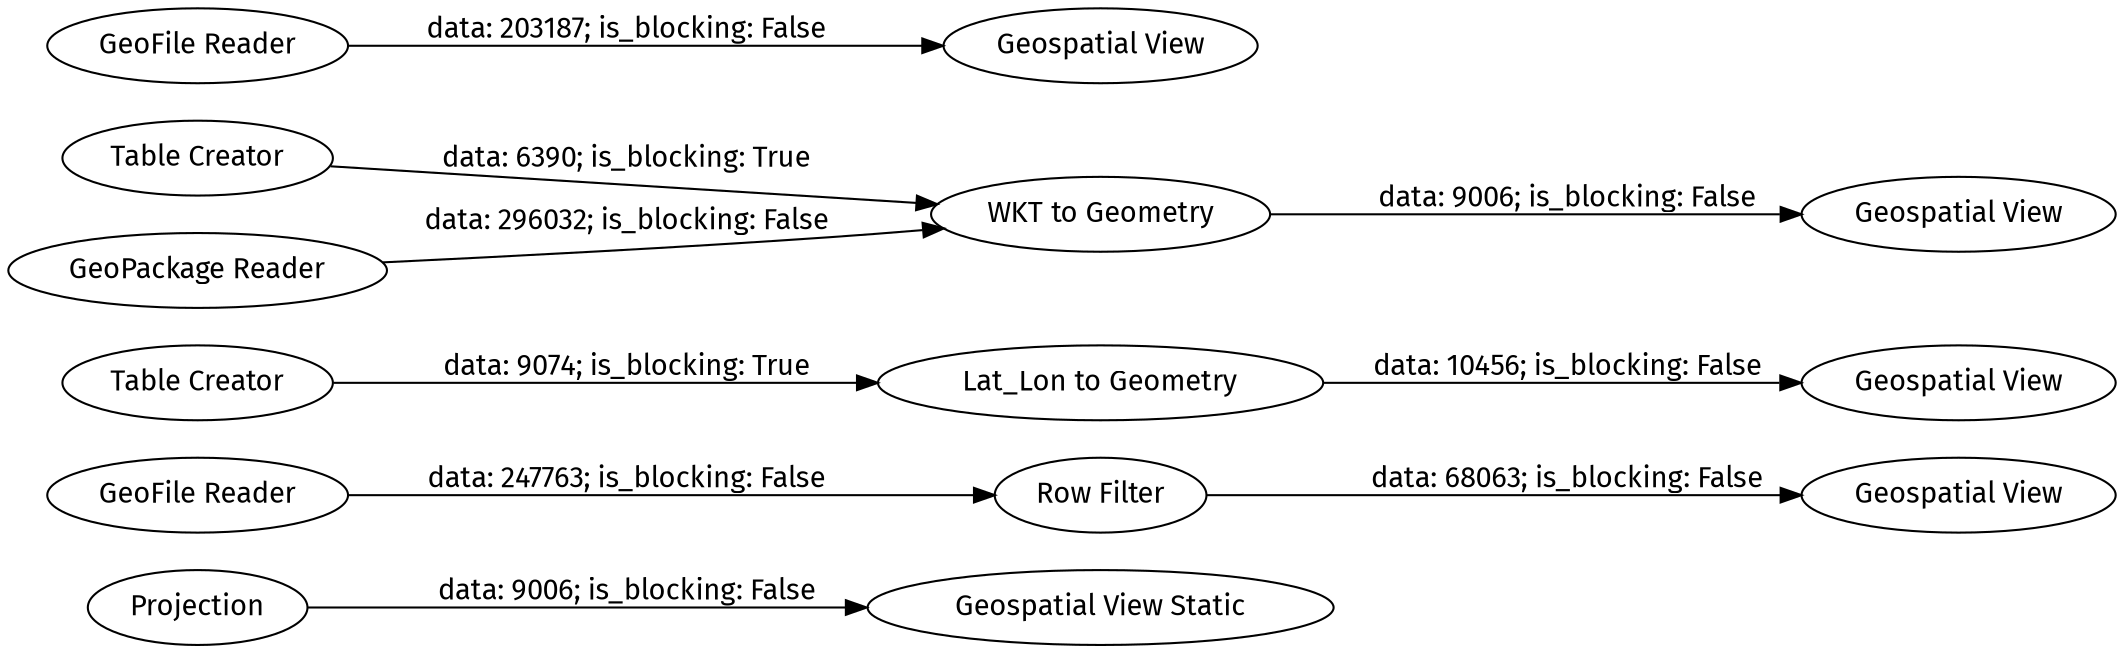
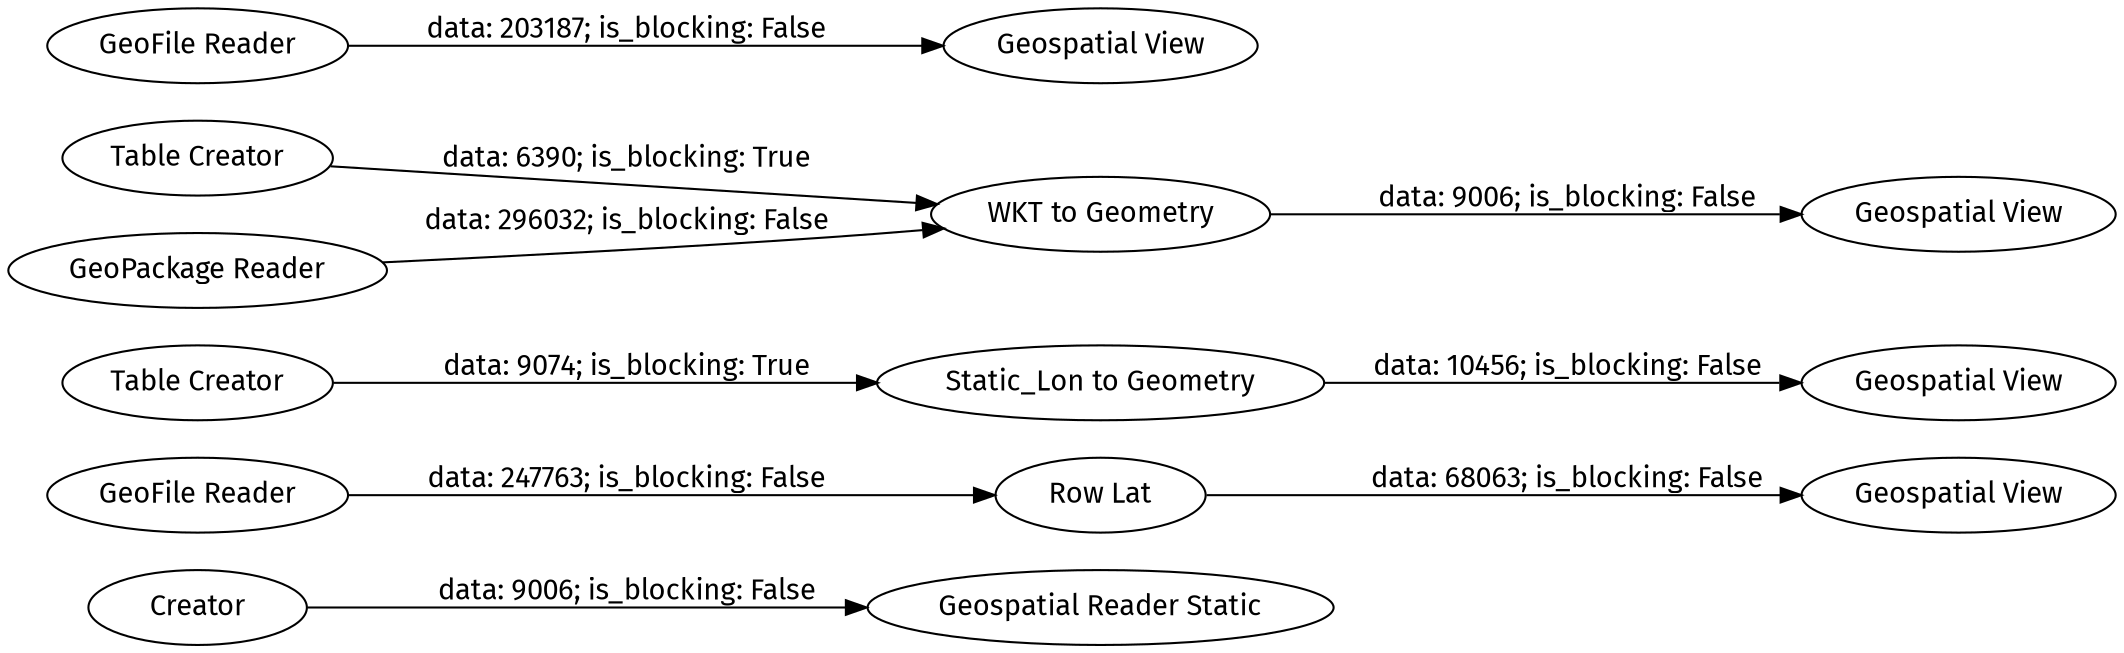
node "Lat_Lon to Geometry": label "Lat_Lon to Geometry" -> "Static_Lon to Geometry"
node "Row Filter": label "Row Filter" -> "Row Lat"
node "Projection": label "Projection" -> "Creator"
node "Geospatial View Static": label "Geospatial View Static" -> "Geospatial Reader Static"
